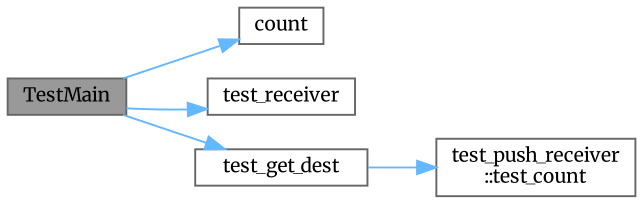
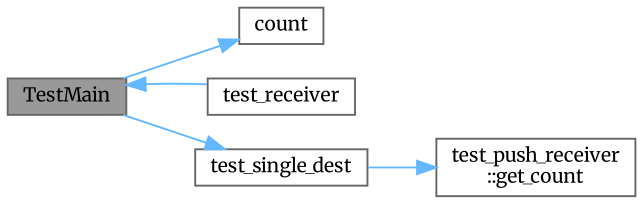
edge "TestMain" -> "test_receiver": reversed
node "test_get_dest": label "test_get_dest" -> "test_single_dest"
node "test_push_receiver ::test_count": label "test_push_receiver ::test_count" -> "test_push_receiver ::get_count"
